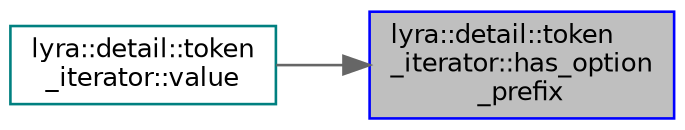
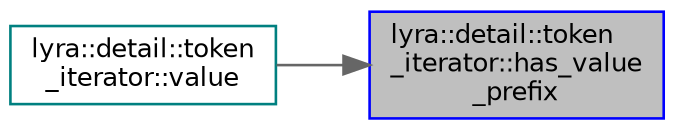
node "lyra::detail::token _iterator::has_option _prefix": label "lyra::detail::token _iterator::has_option _prefix" -> "lyra::detail::token _iterator::has_value _prefix"
